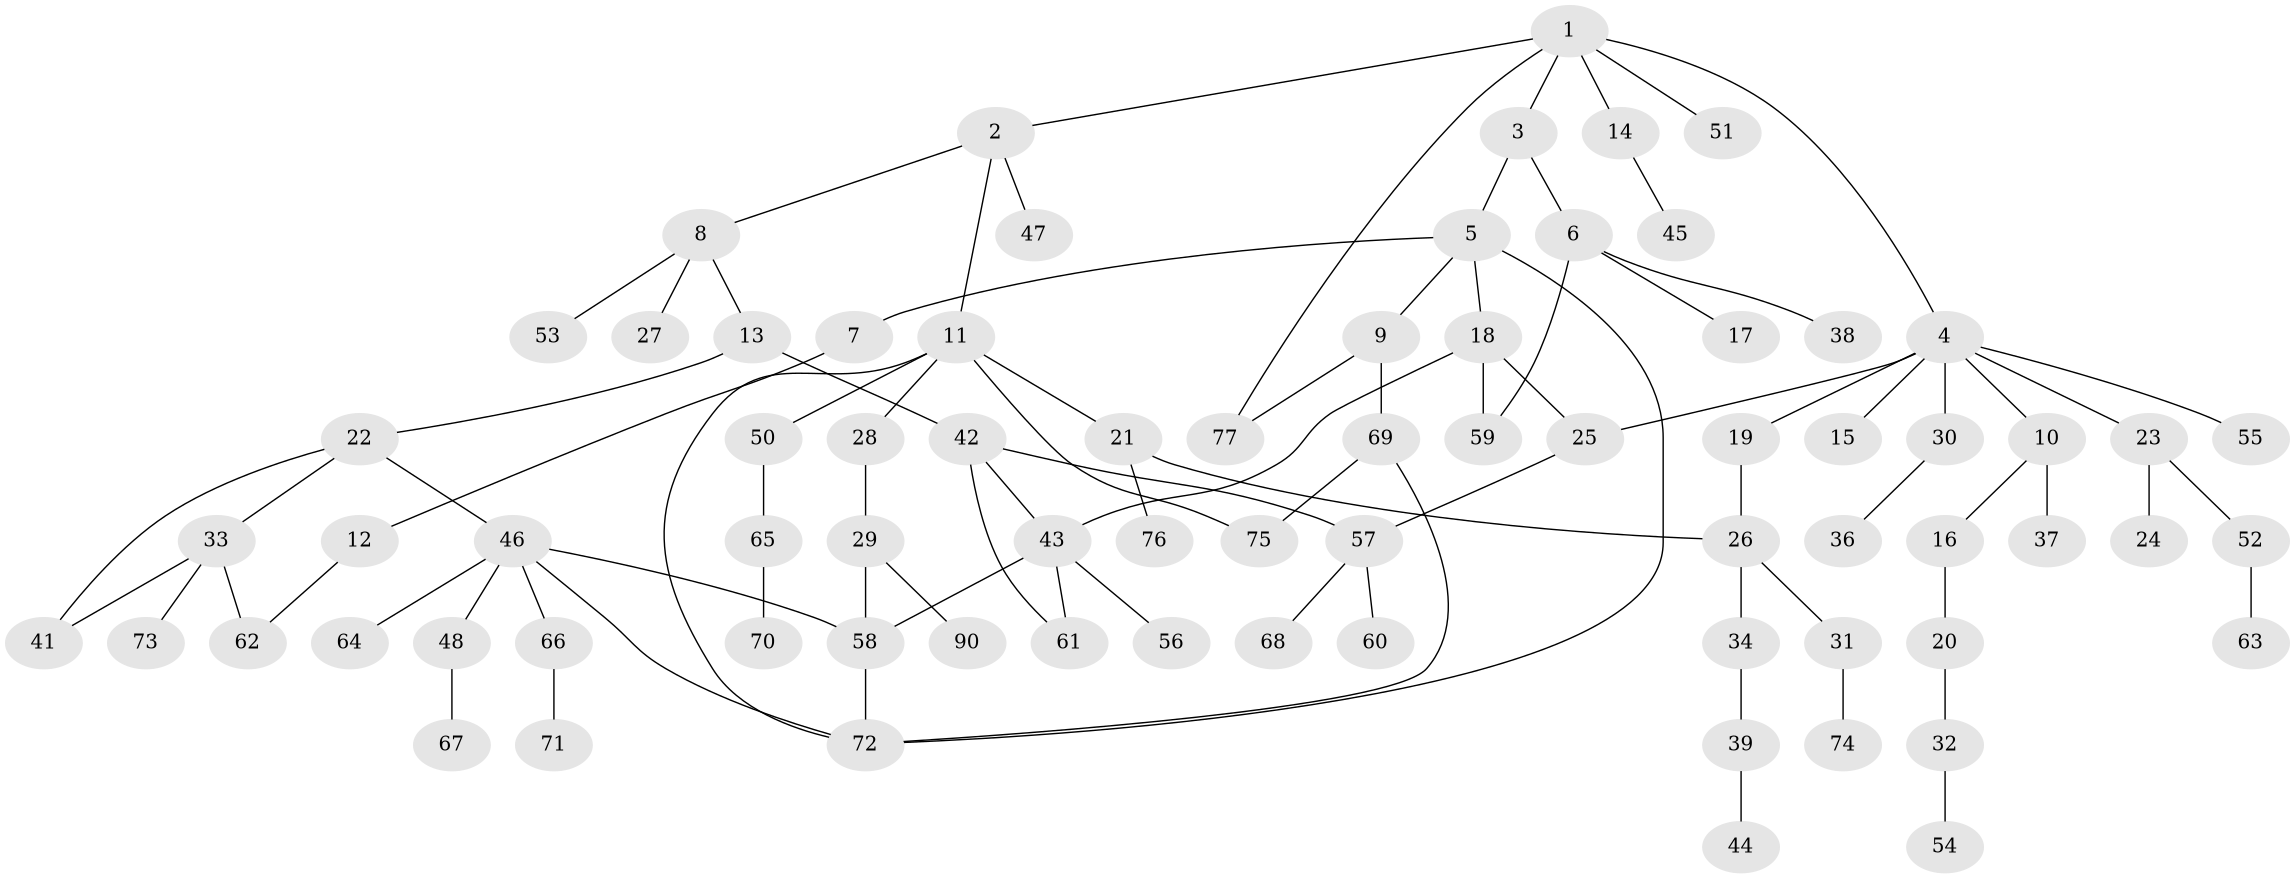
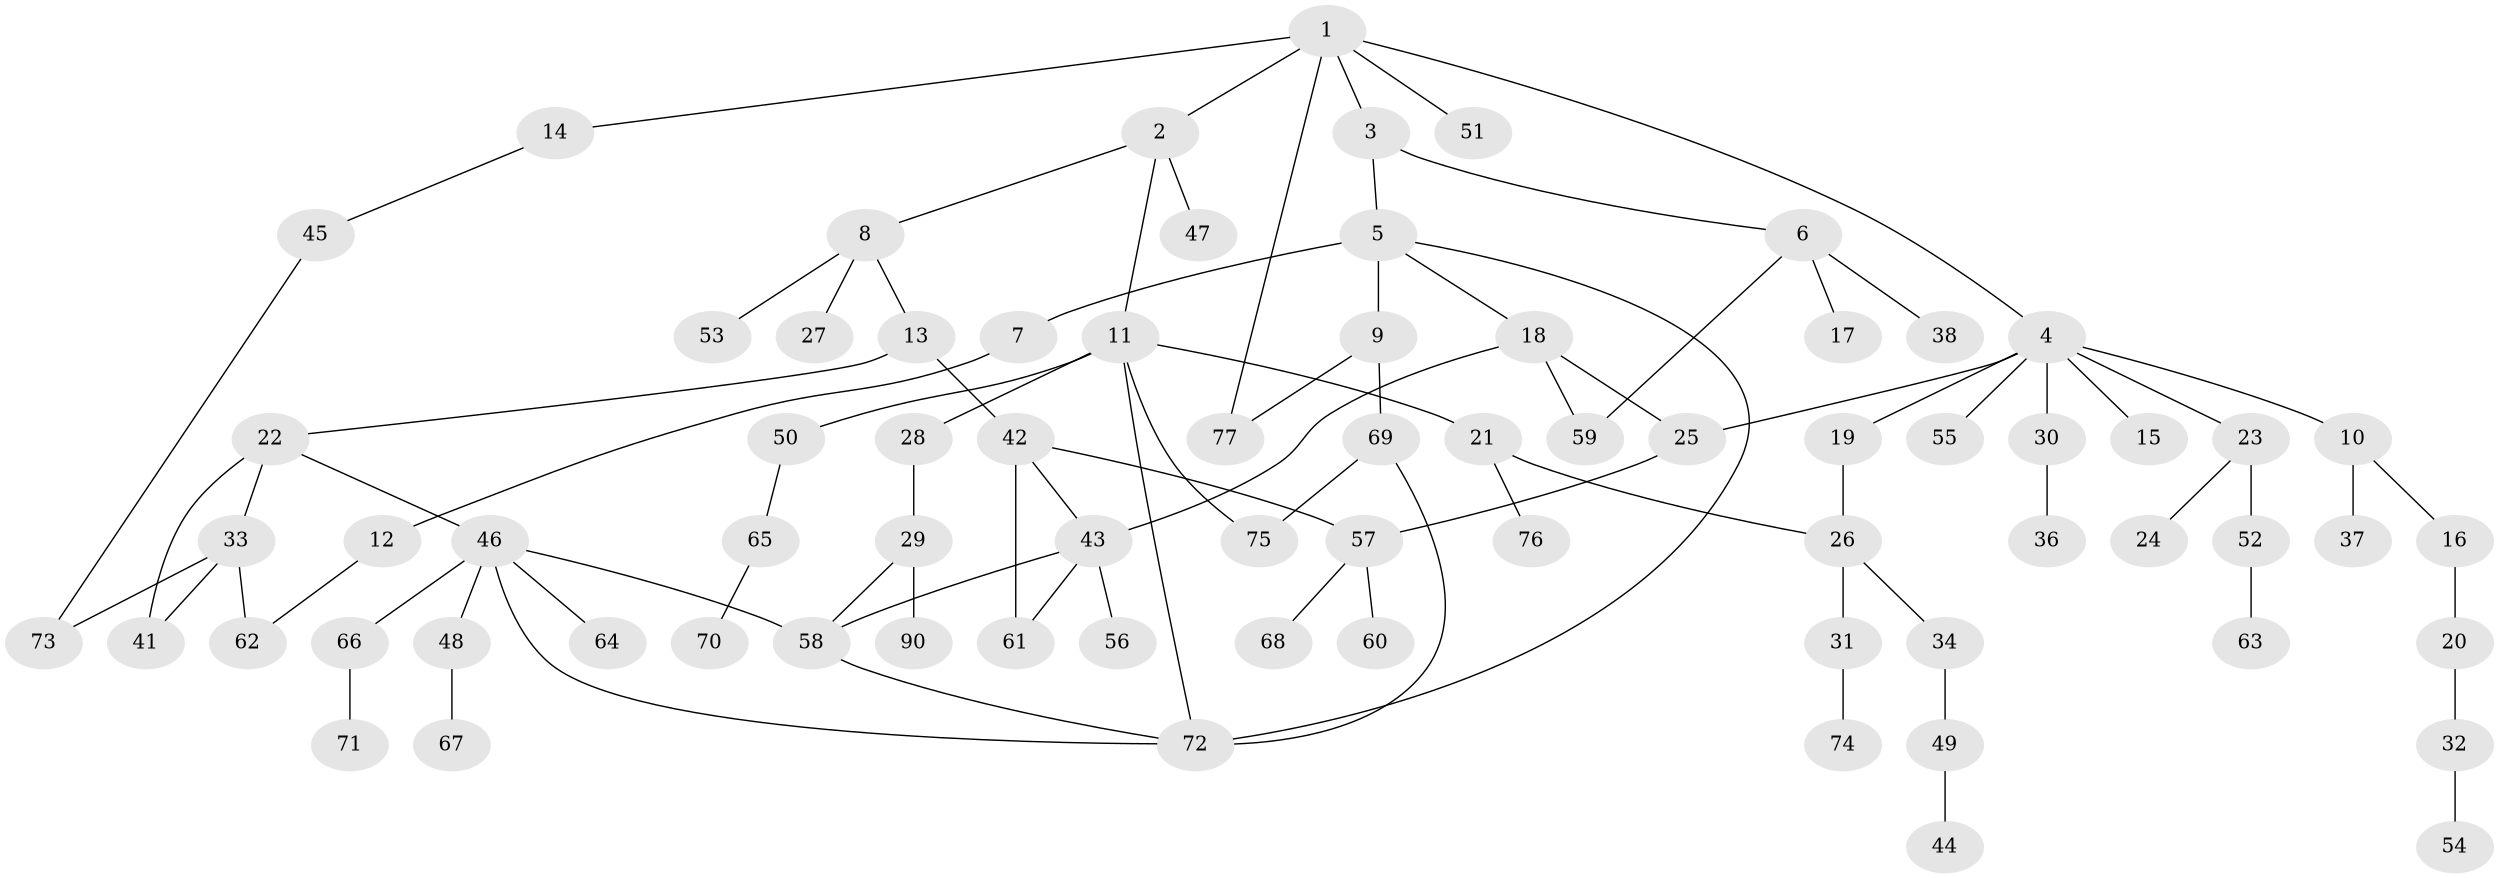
edge "45" -- "73": added
node "39": label "39" -> "49"
